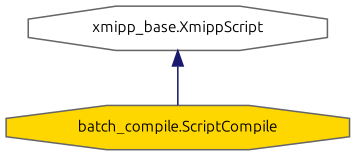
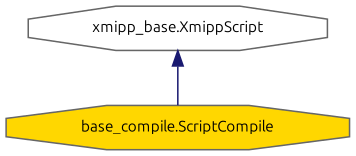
node "batch_compile.ScriptCompile": label "batch_compile.ScriptCompile" -> "base_compile.ScriptCompile"
